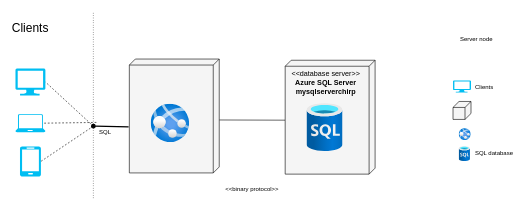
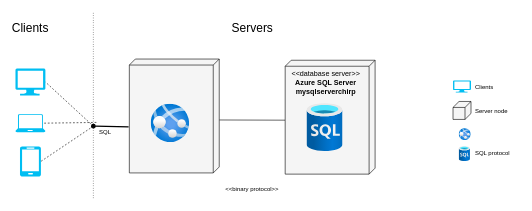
node "Servers": added
node "Server node": moved (482, 39) -> (497, 111)
node "SQL database": label "SQL database" -> "SQL protocol"
